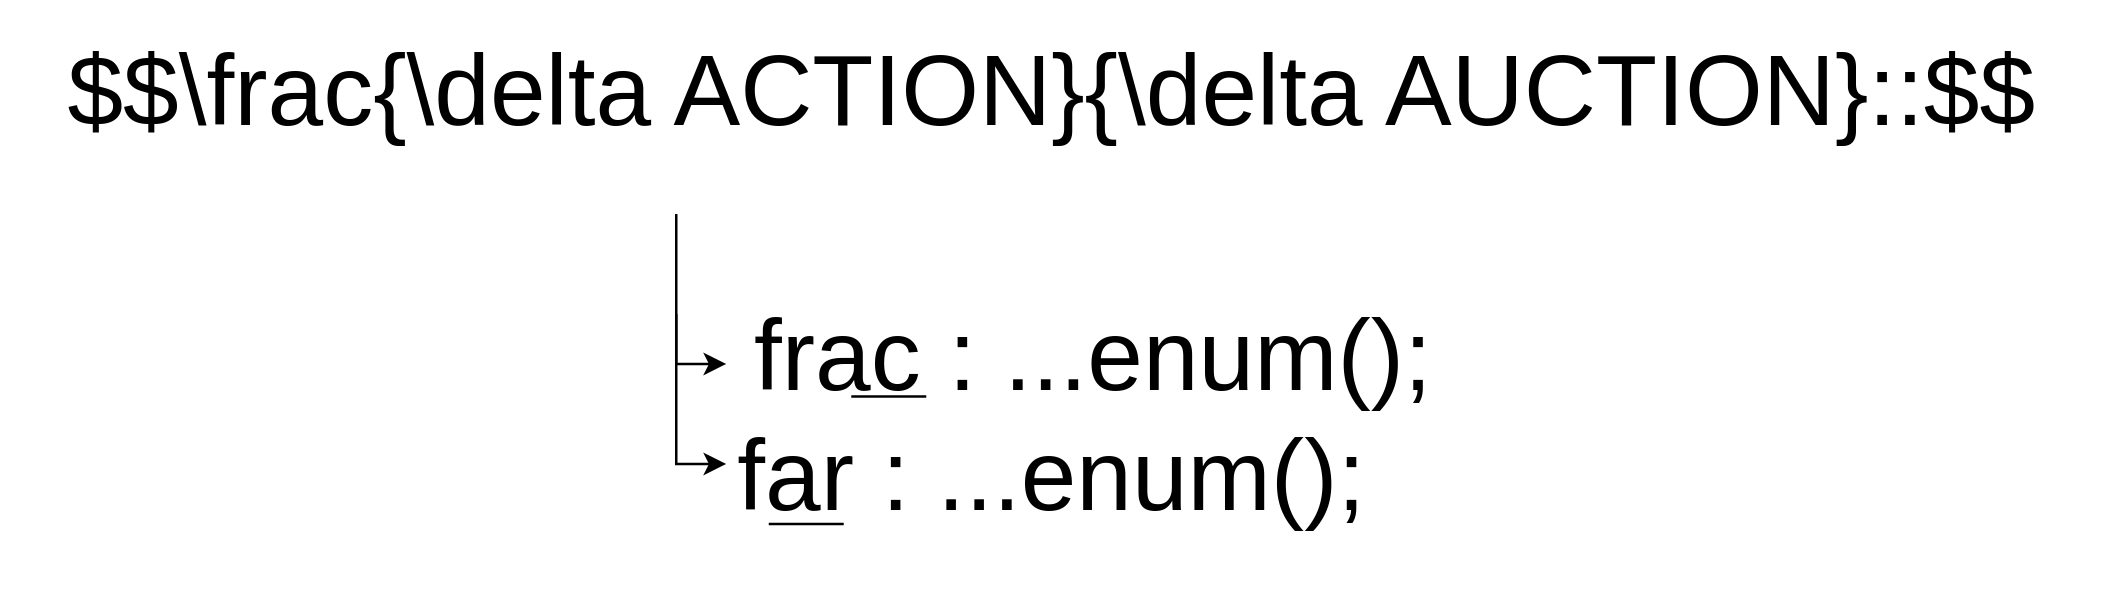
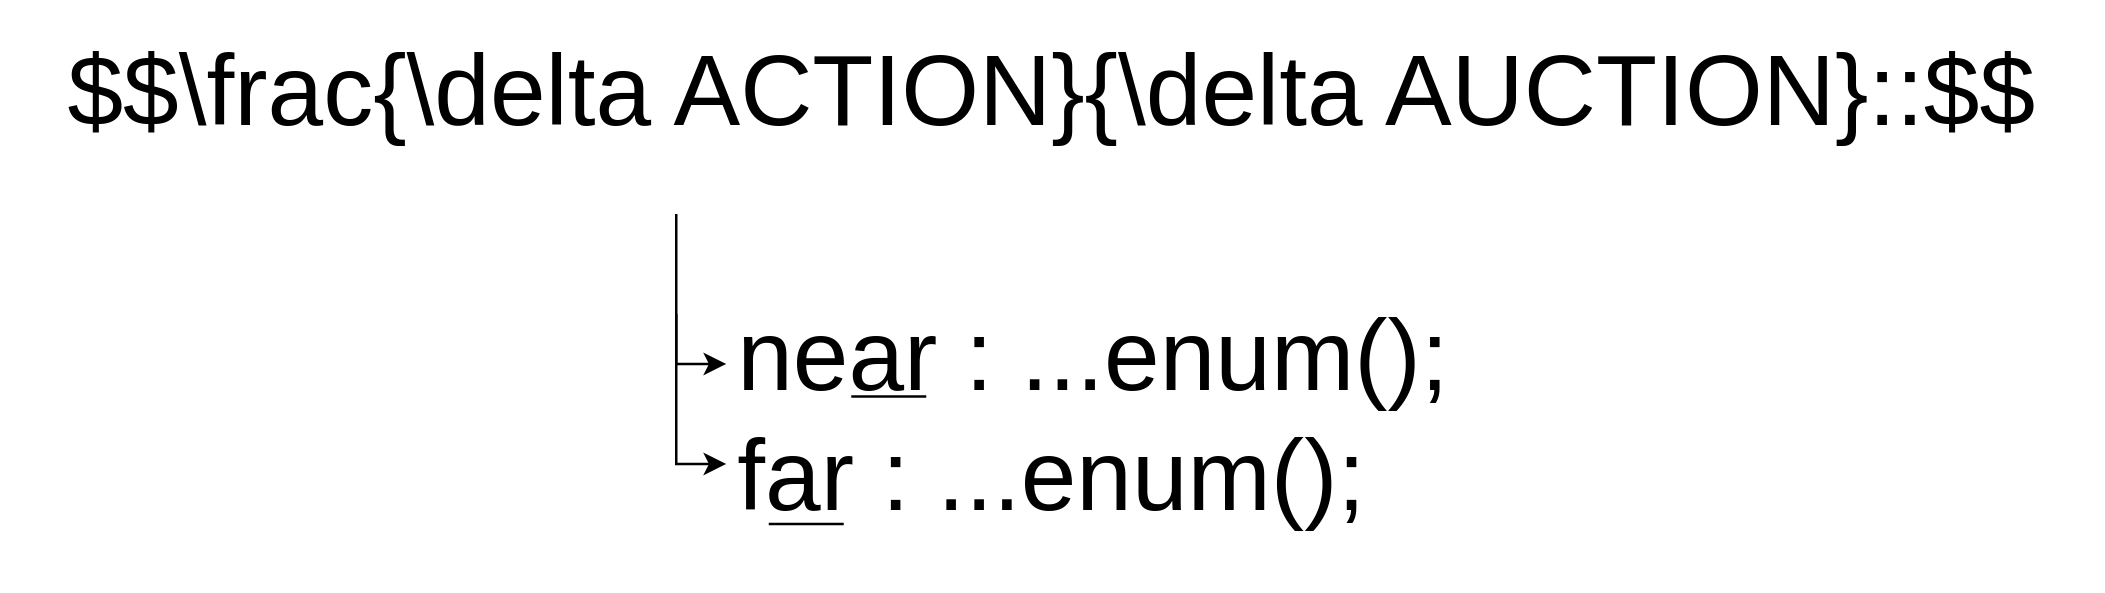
node "frac : ...enum(); far : ...enum();": label "frac : ...enum(); far : ...enum();" -> "near : ...enum(); far : ...enum();"
